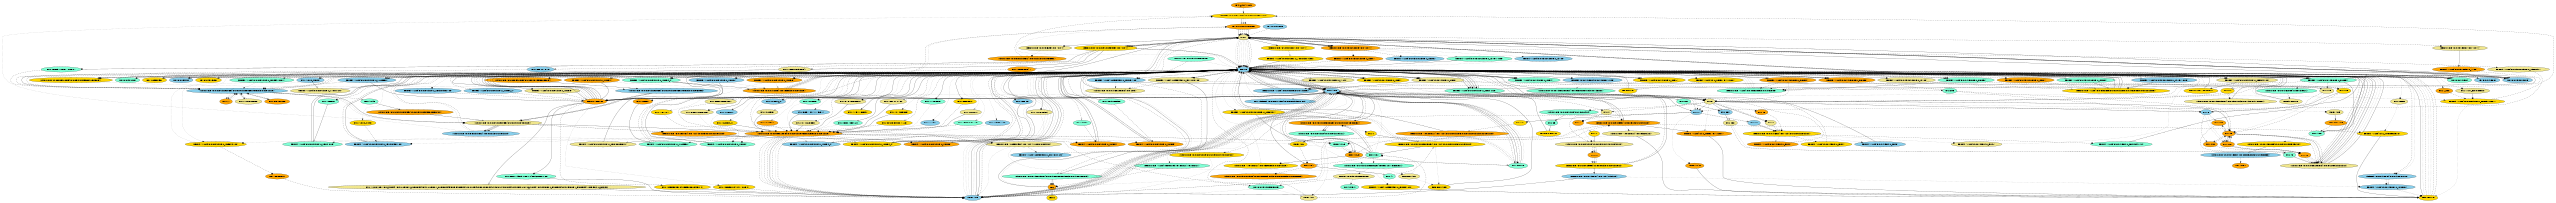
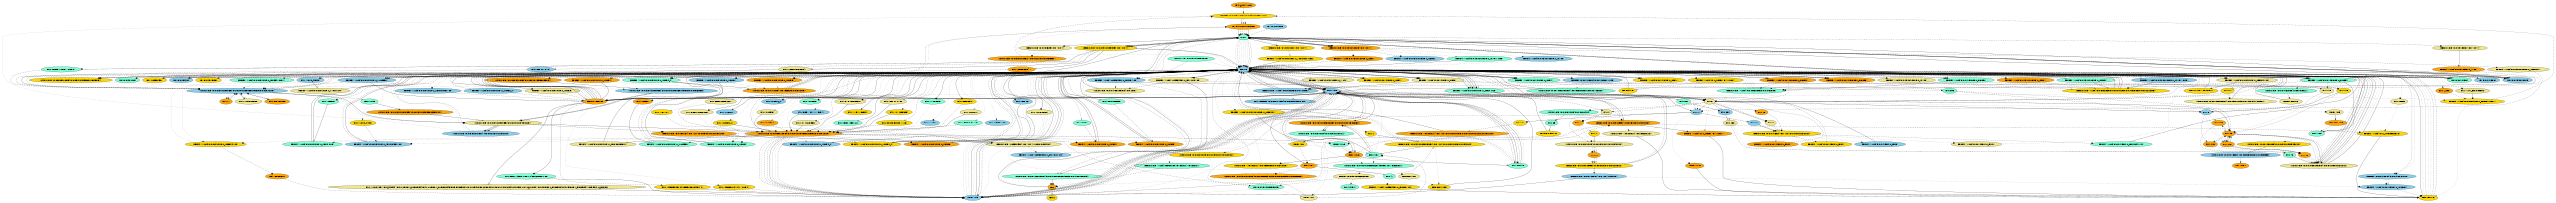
node "dup1.r": fillcolor khaki -> aquamarine
